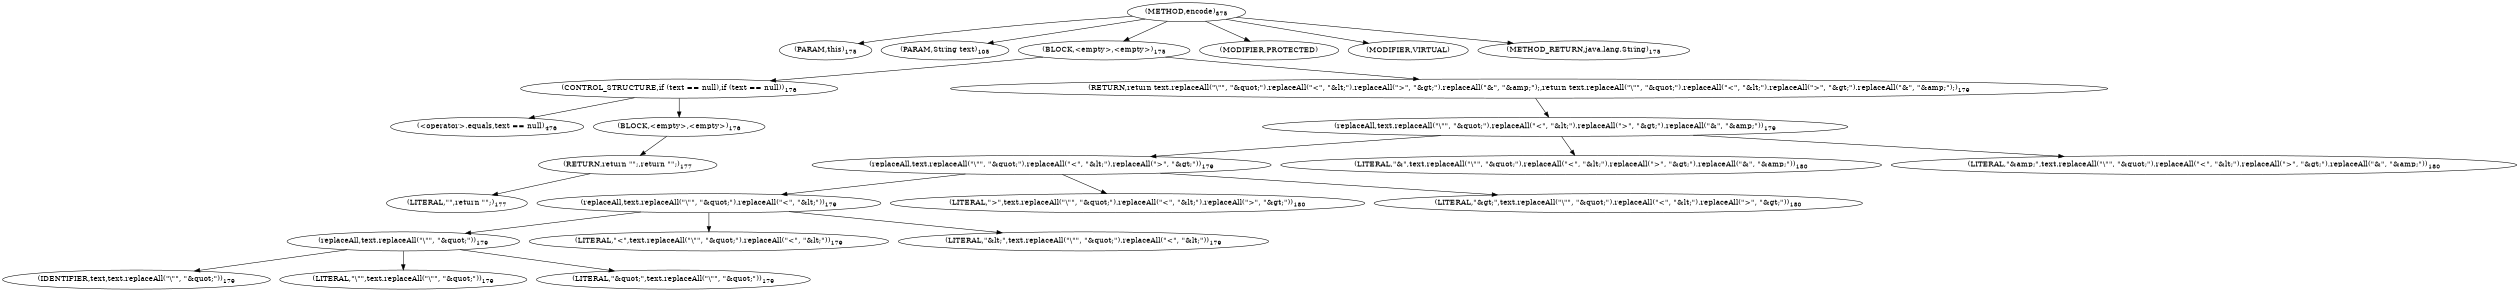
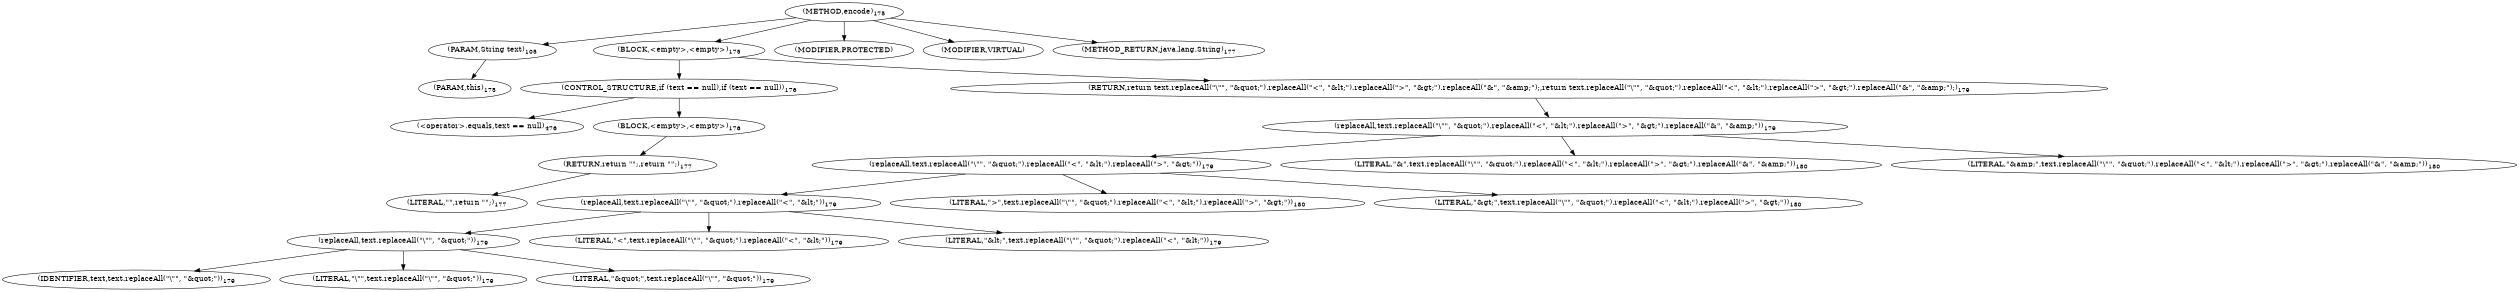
node "(METHOD,encode)": text "375" -> "175"
edge "(METHOD,encode)" -> "(PARAM,this)": now "(PARAM,String text)" -> "(PARAM,this)"
node "(METHOD_RETURN,java.lang.String)": text "175" -> "177"
